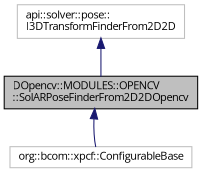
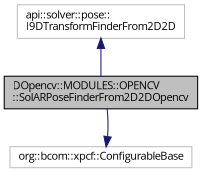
node "api::solver::pose:: I3DTransformFinderFrom2D2D": label "api::solver::pose:: I3DTransformFinderFrom2D2D" -> "api::solver::pose:: I9DTransformFinderFrom2D2D"
edge "org::bcom::xpcf::ConfigurableBase" -> "DOpencv::MODULES::OPENCV ::SolARPoseFinderFrom2D2DOpencv": reversed
